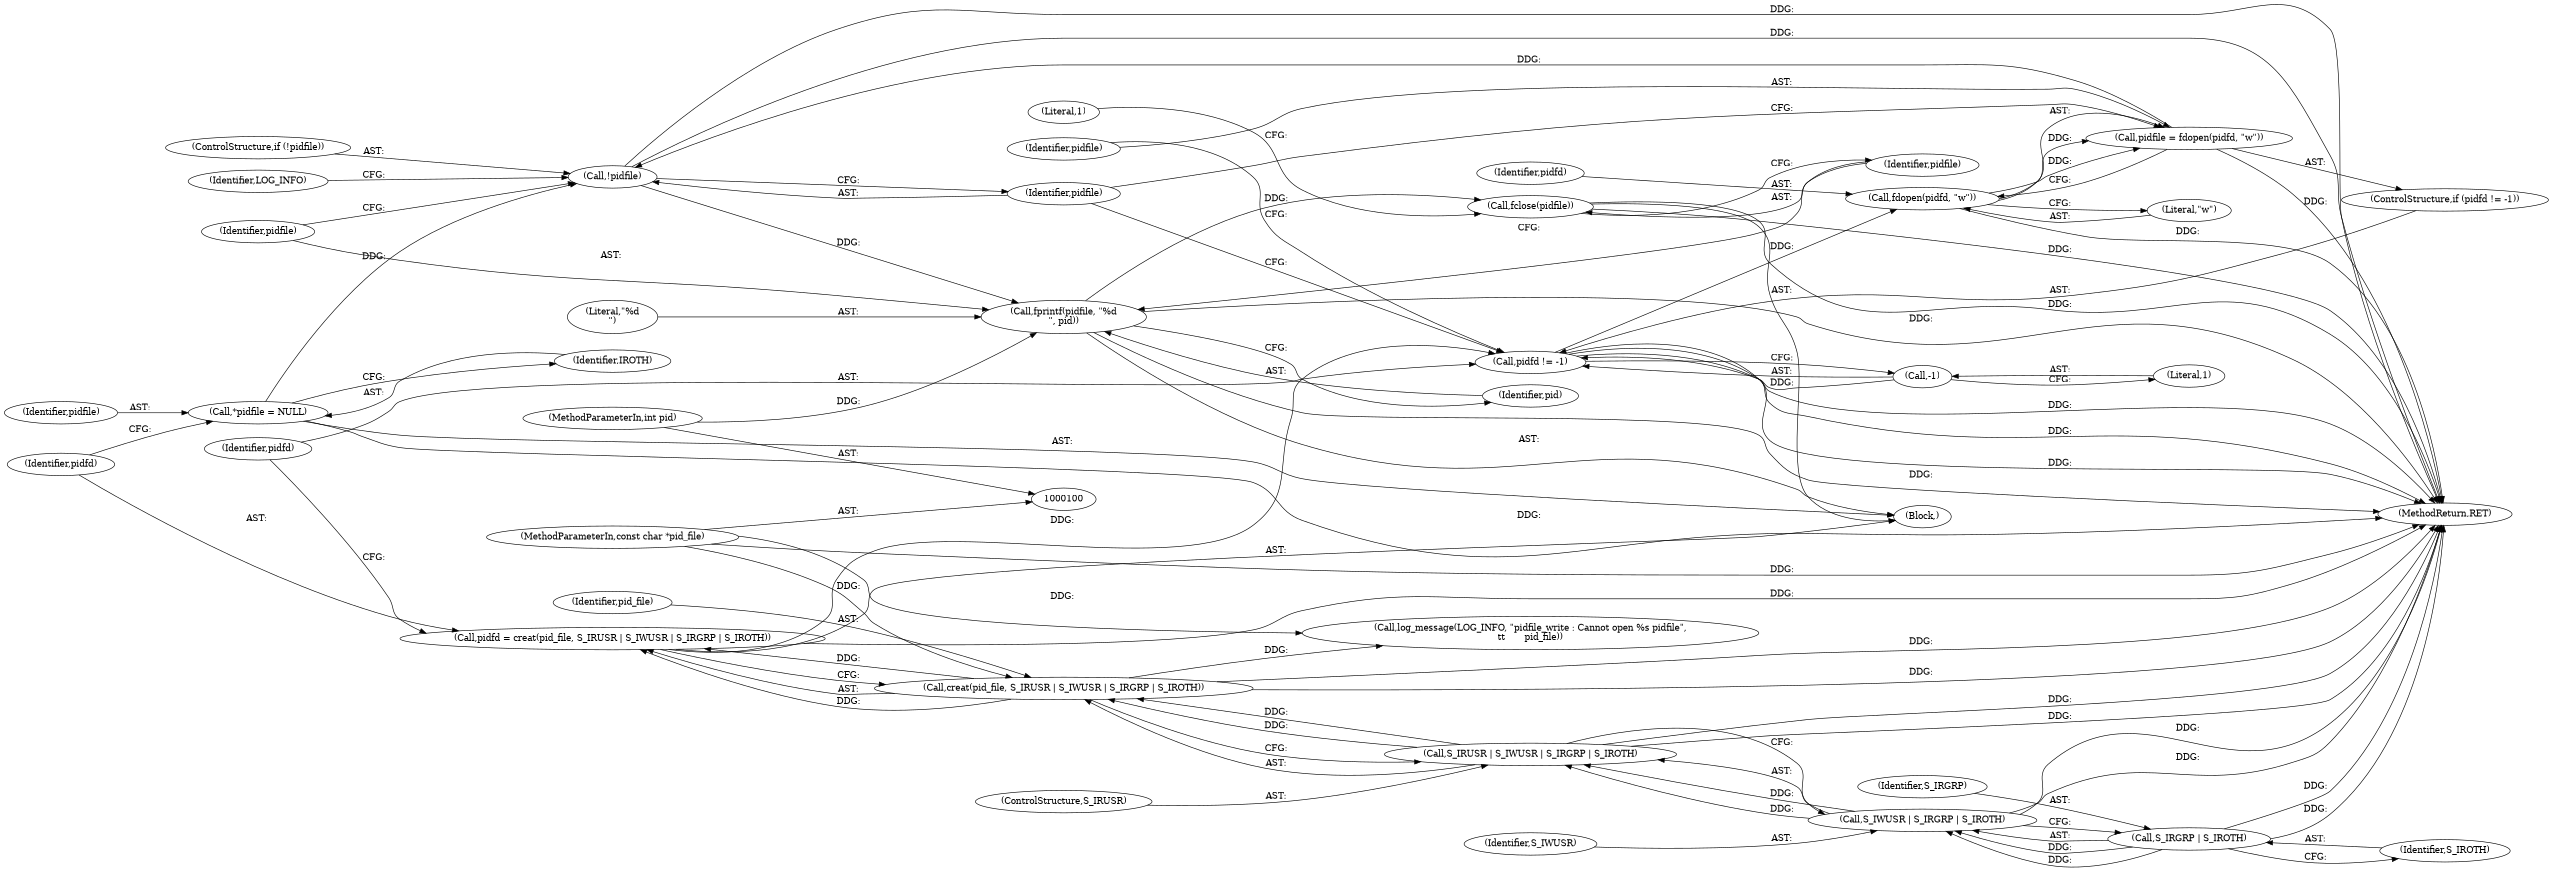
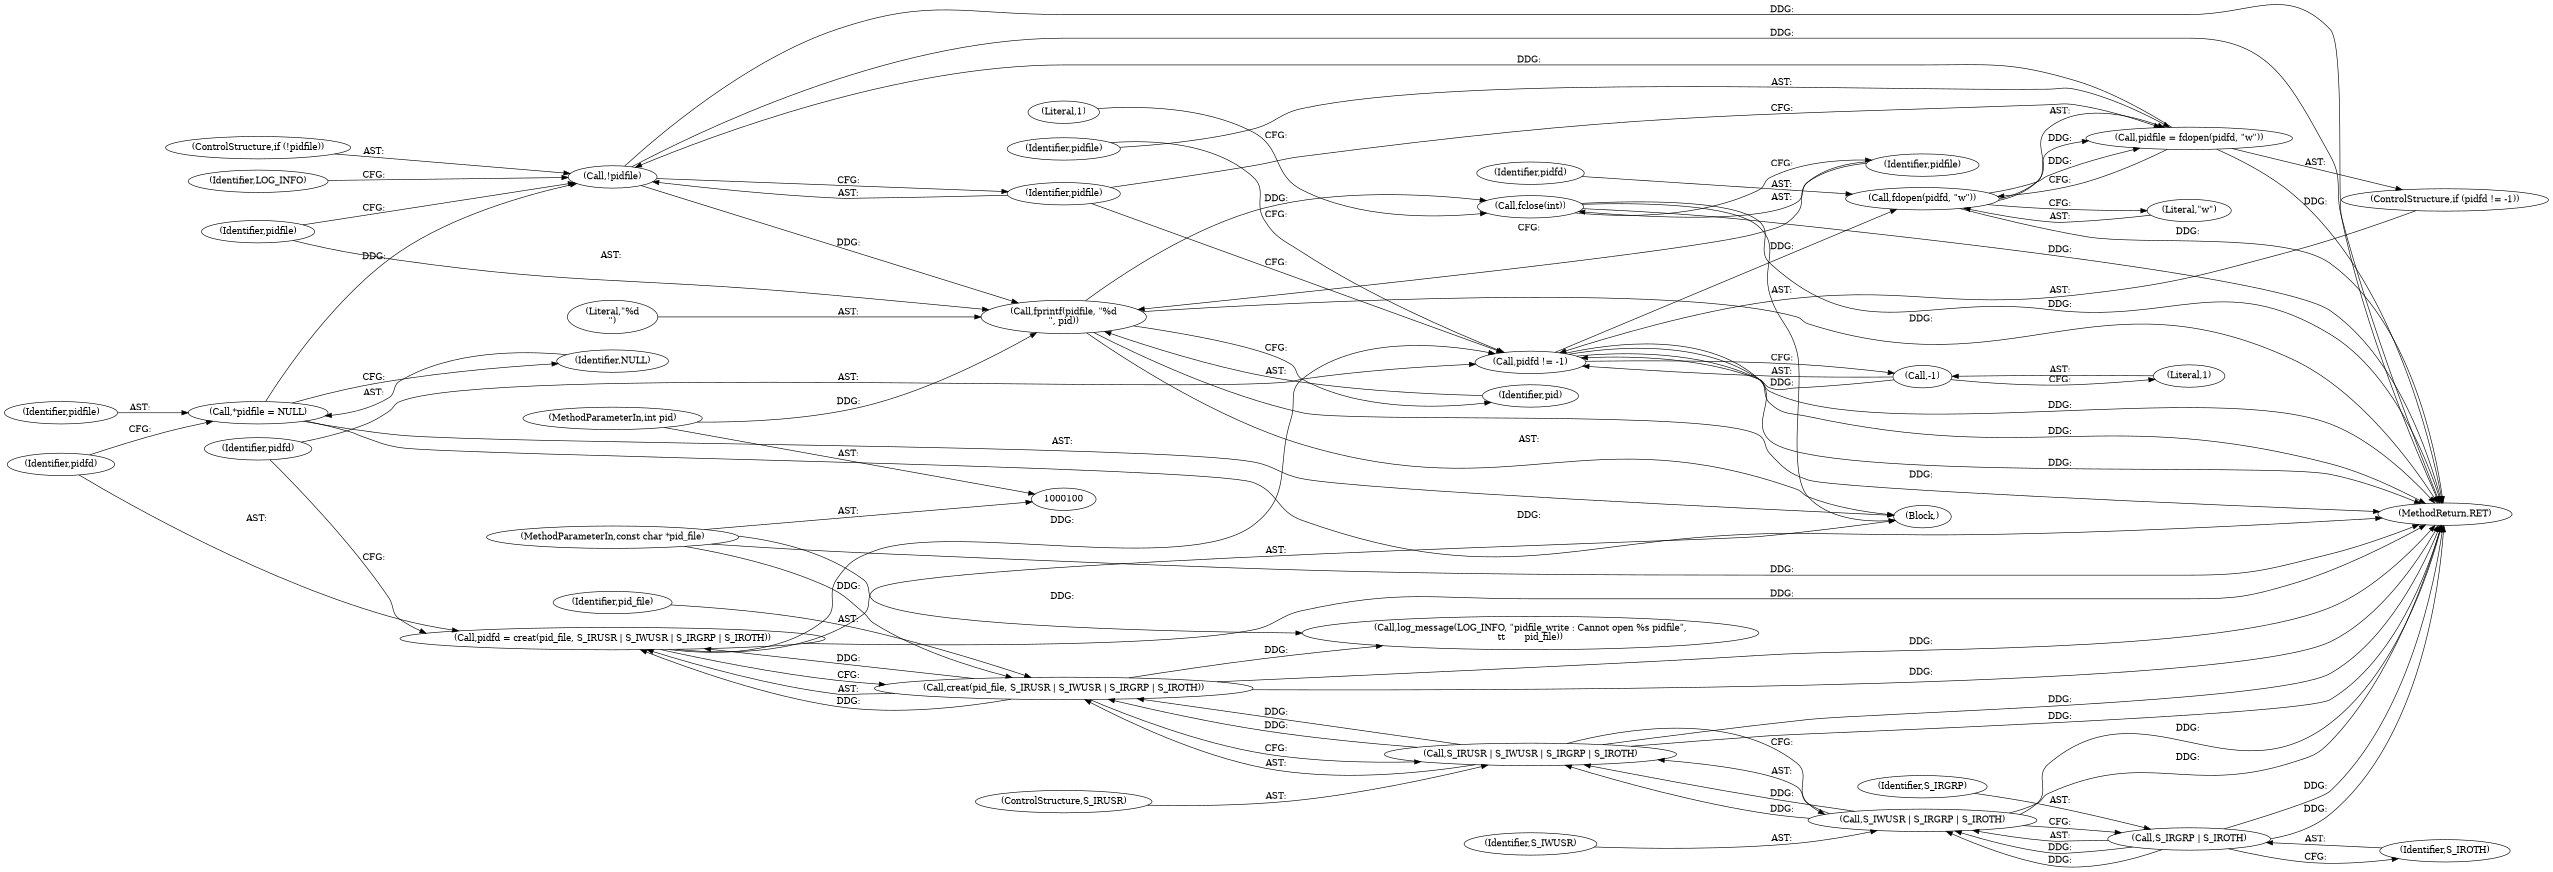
node "(Call,fclose(pidfile))": label "(Call,fclose(pidfile))" -> "(Call,fclose(int))"
node "(Identifier,IROTH)": label "(Identifier,IROTH)" -> "(Identifier,NULL)"
